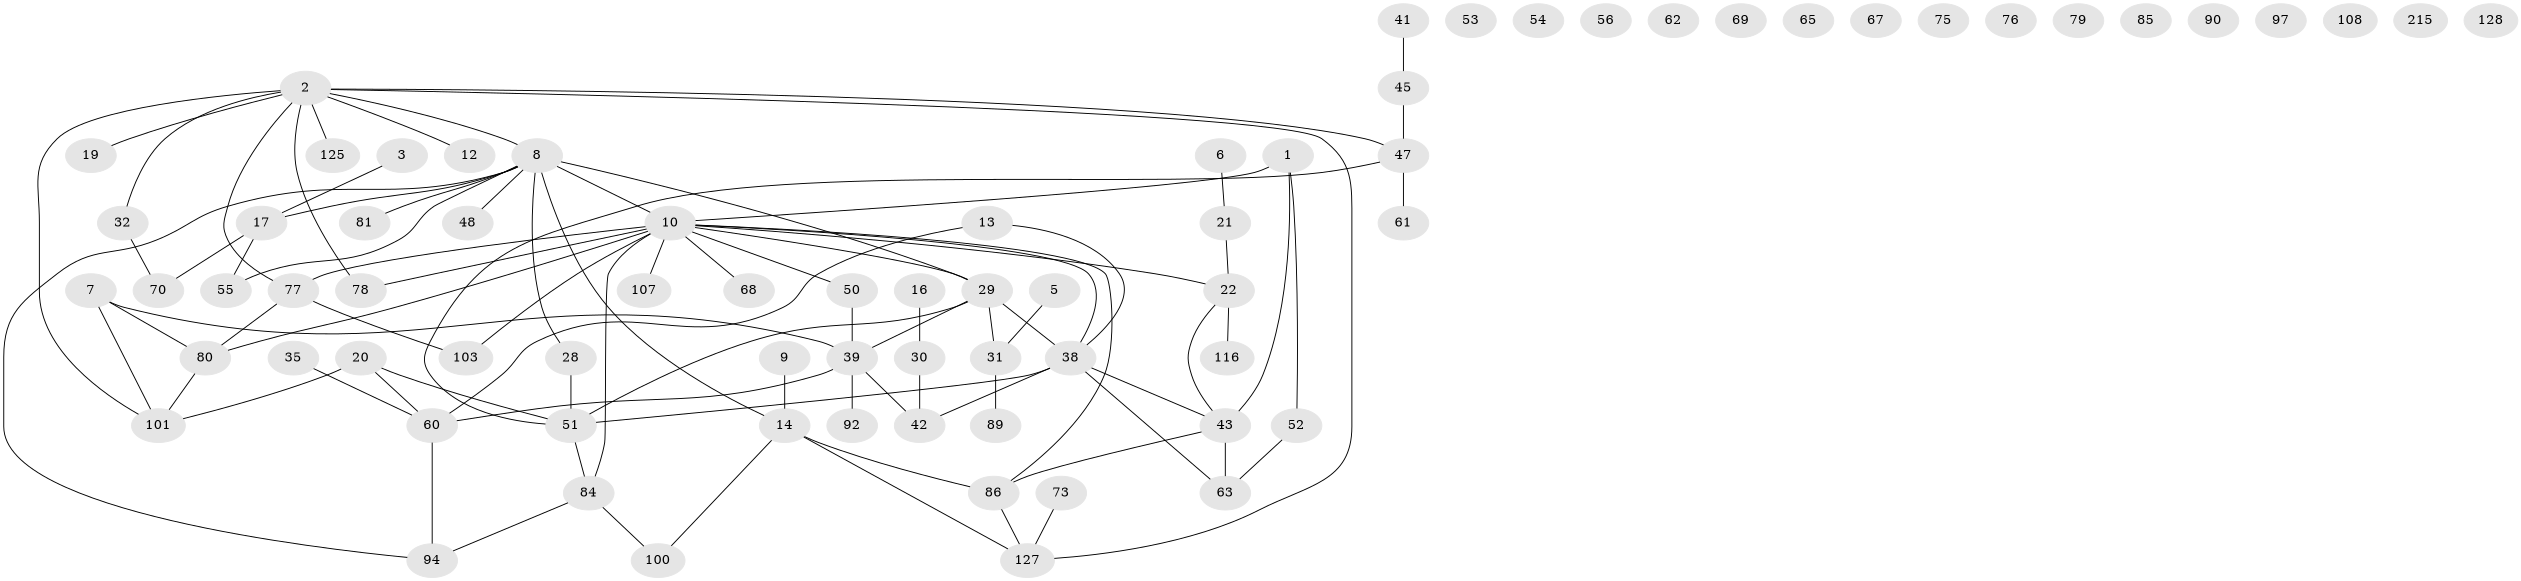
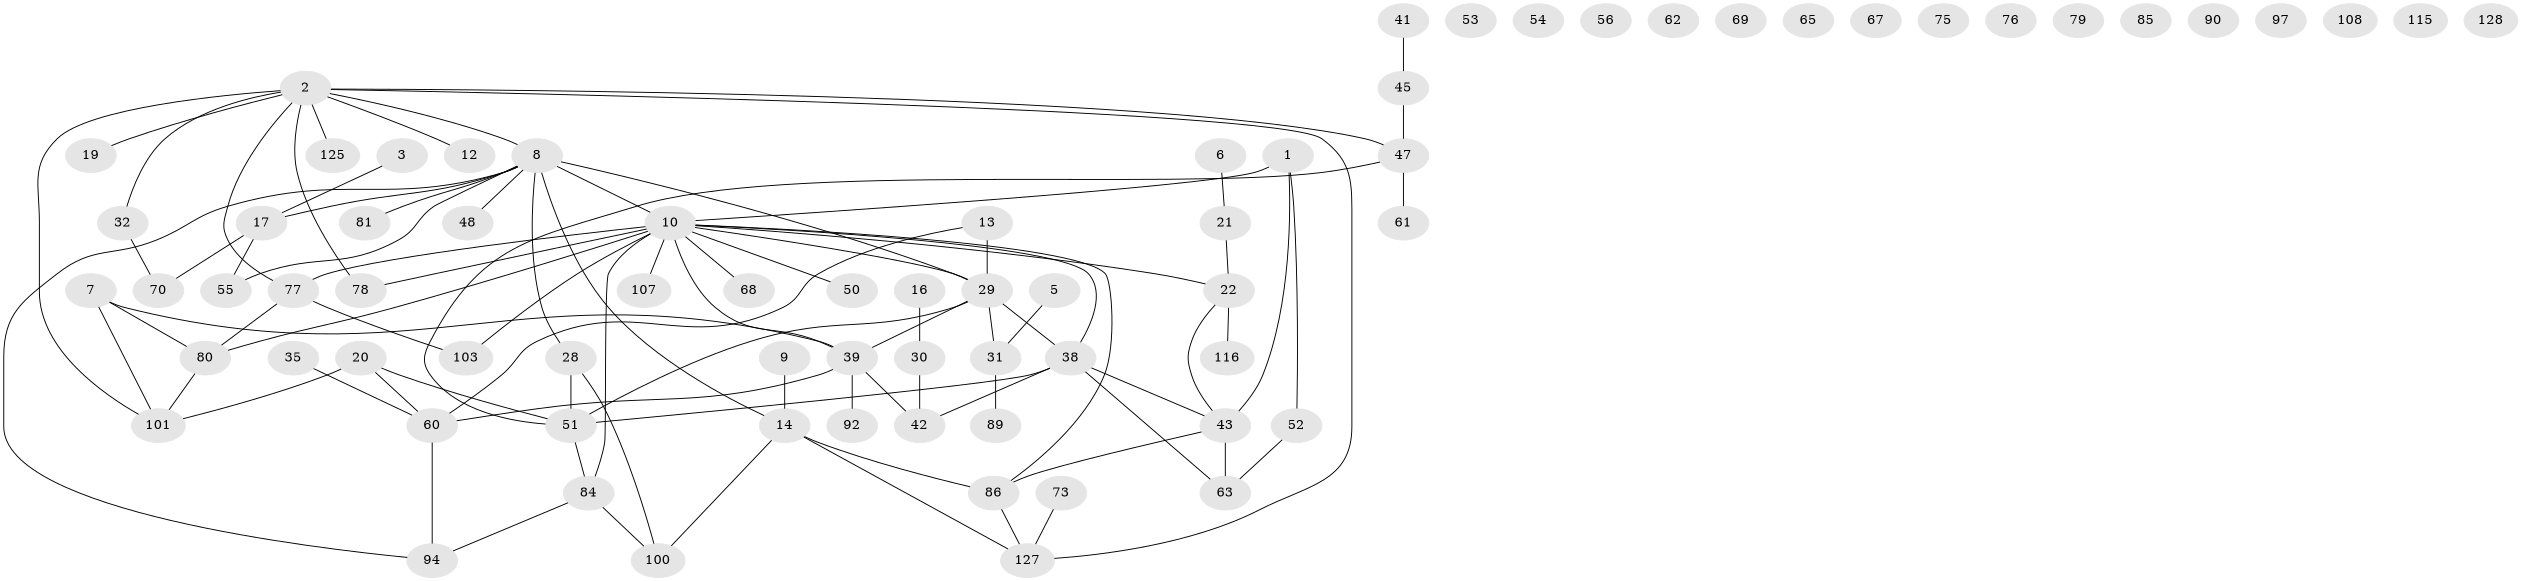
node "215": label "215" -> "115"
edge "13" -- "38": now "13" -- "29"
edge "50" -- "39": now "10" -- "39"
edge "28" -- "100": added
